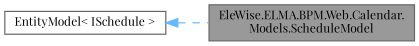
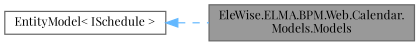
node "EleWise.ELMA.BPM.Web.Calendar. Models.ScheduleModel": label "EleWise.ELMA.BPM.Web.Calendar. Models.ScheduleModel" -> "EleWise.ELMA.BPM.Web.Calendar. Models.Models"
